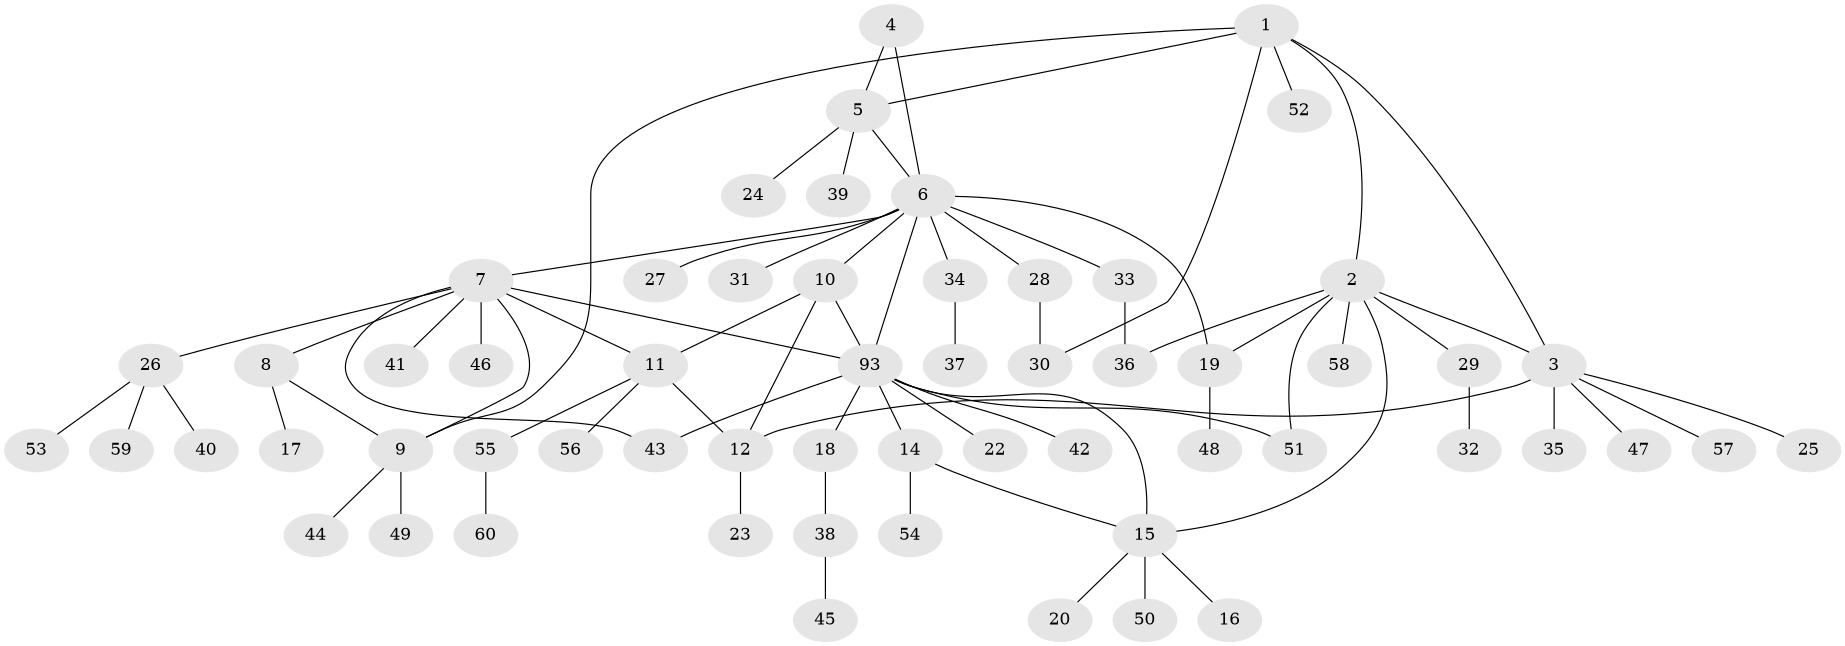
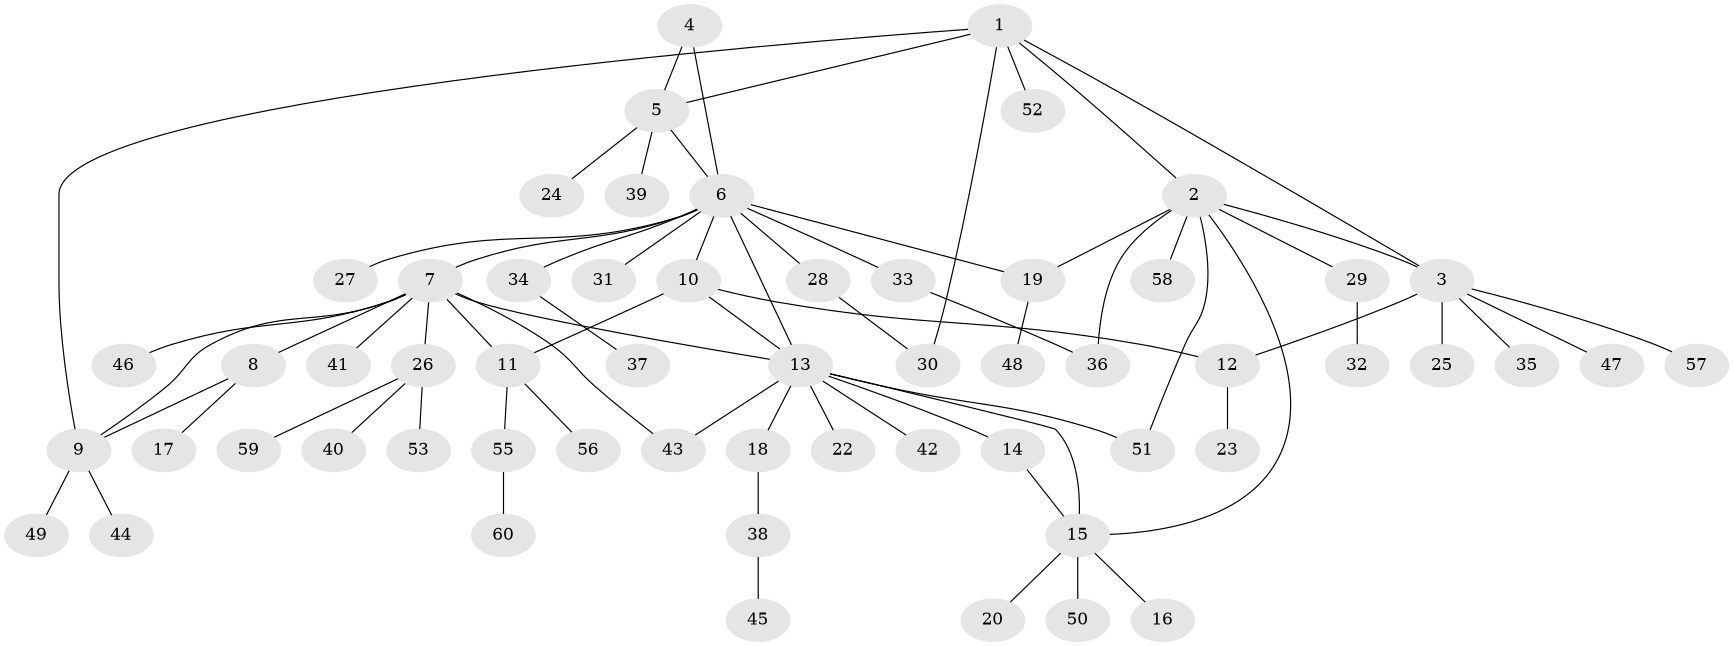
node "93": label "93" -> "13"
edge "11" -- "12": removed
node "54": removed
